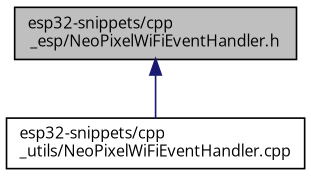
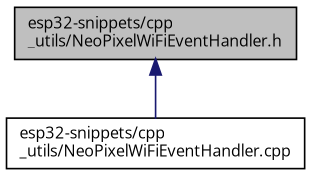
node "esp32-snippets/cpp _esp/NeoPixelWiFiEventHandler.h": label "esp32-snippets/cpp _esp/NeoPixelWiFiEventHandler.h" -> "esp32-snippets/cpp _utils/NeoPixelWiFiEventHandler.h"
